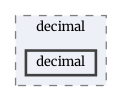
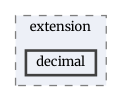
cluster "decimal": label "decimal" -> "extension"
